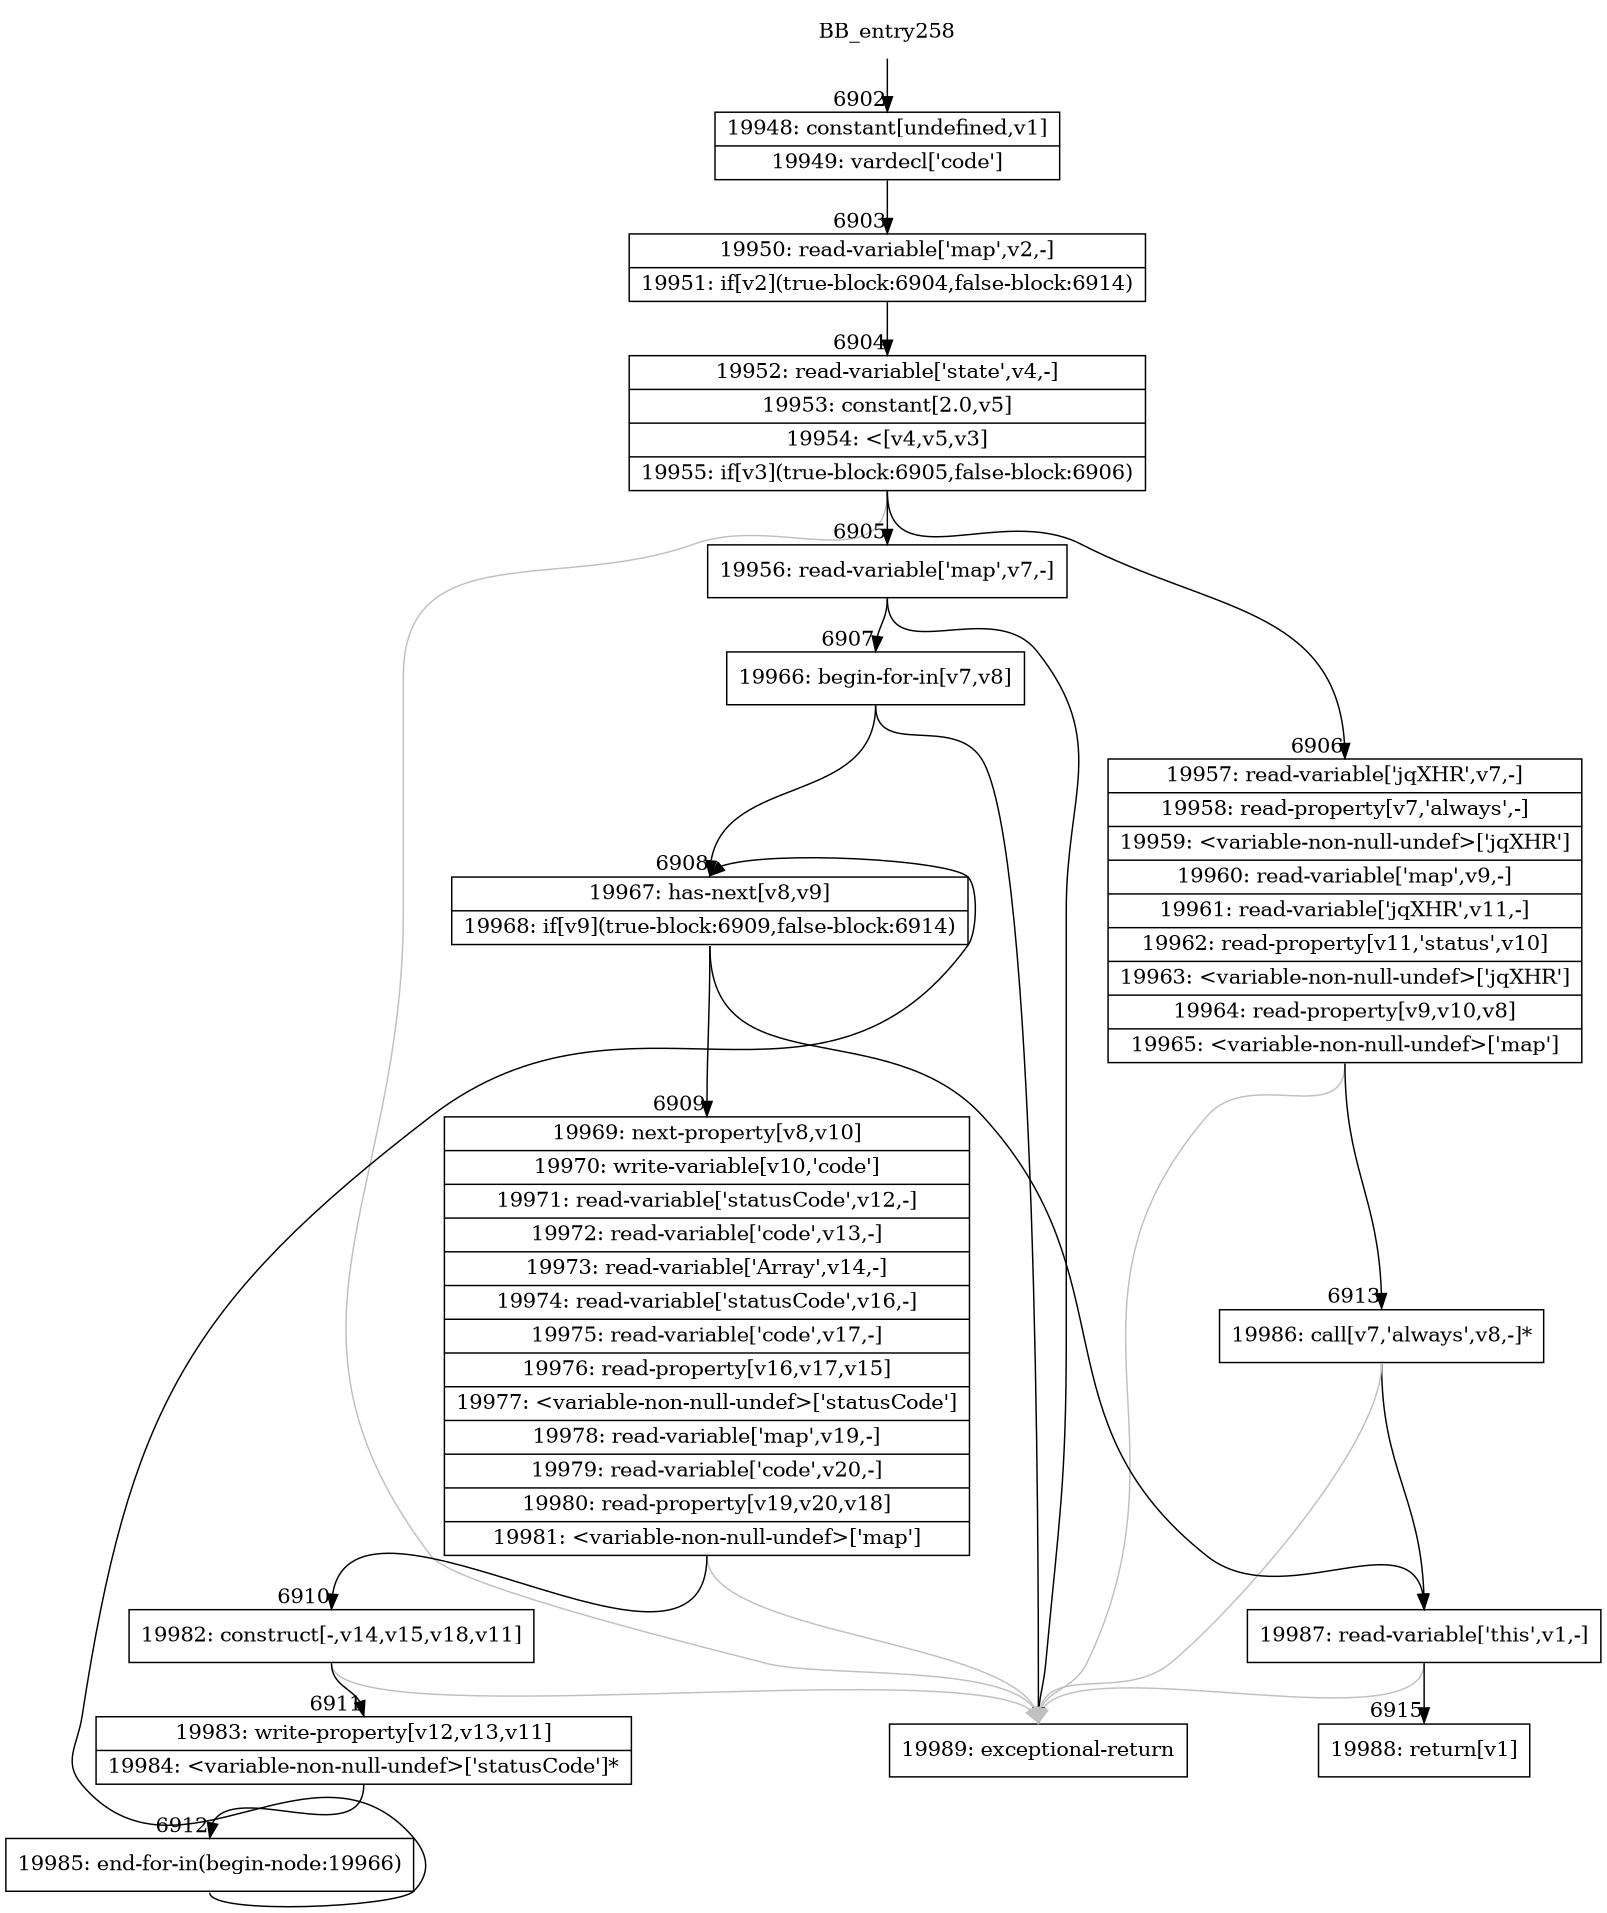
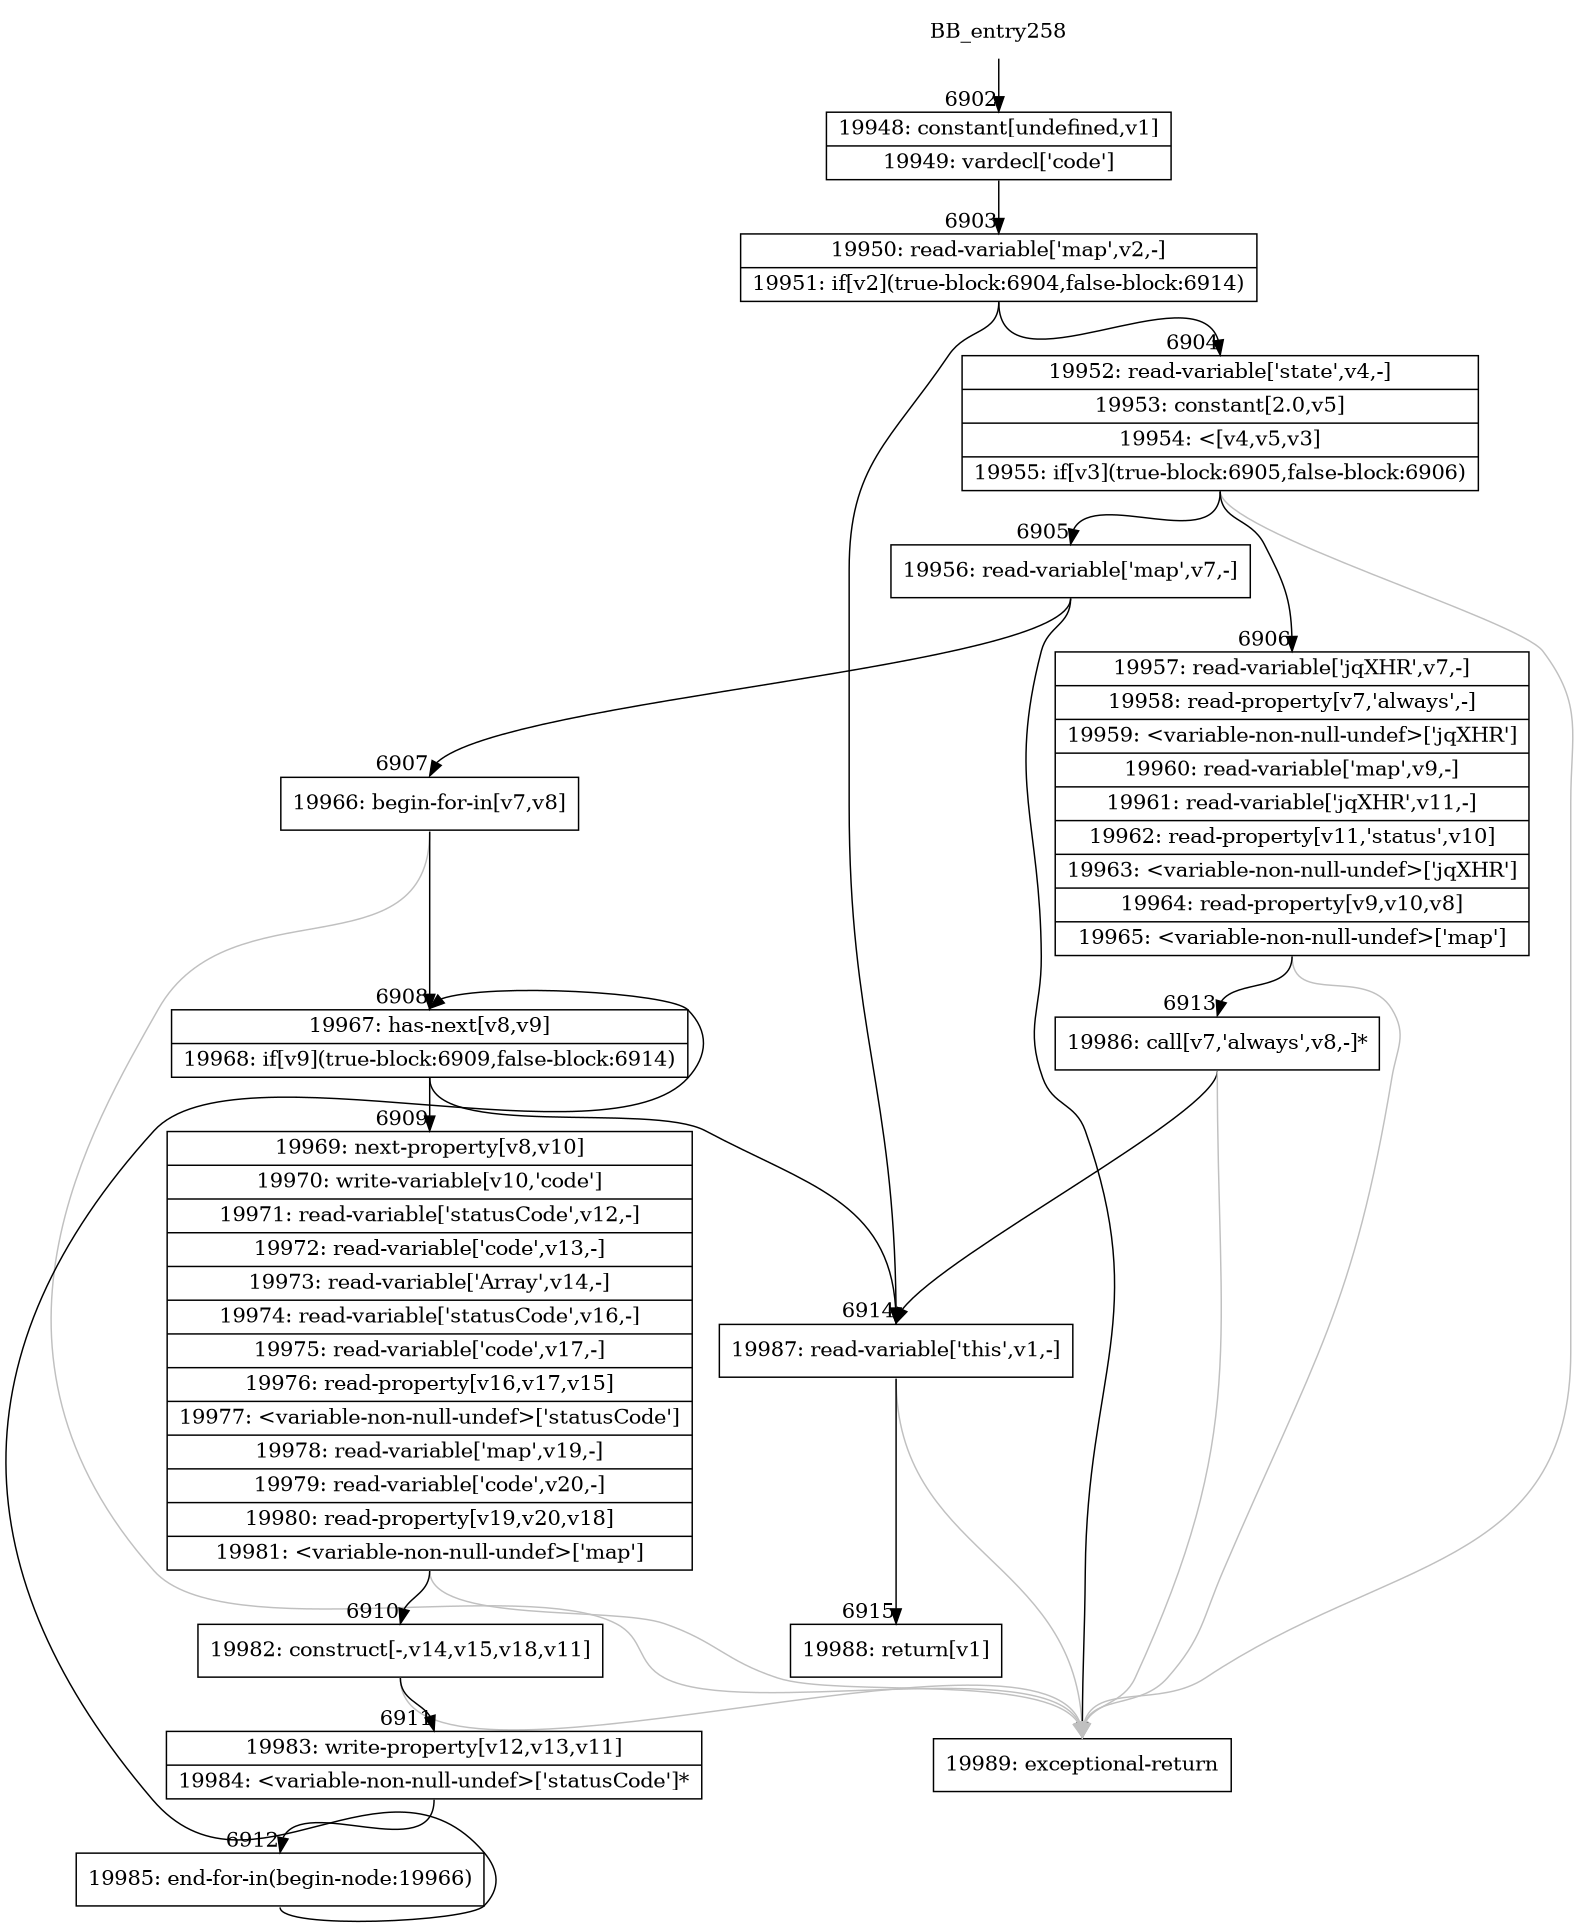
edge "19950: read-variable['map',v2,-]" -> "19987: read-variable['this',v1,-]": added
edge "19966: begin-for-in[v7,v8]" -> "19989: exceptional-return": color black -> gray
